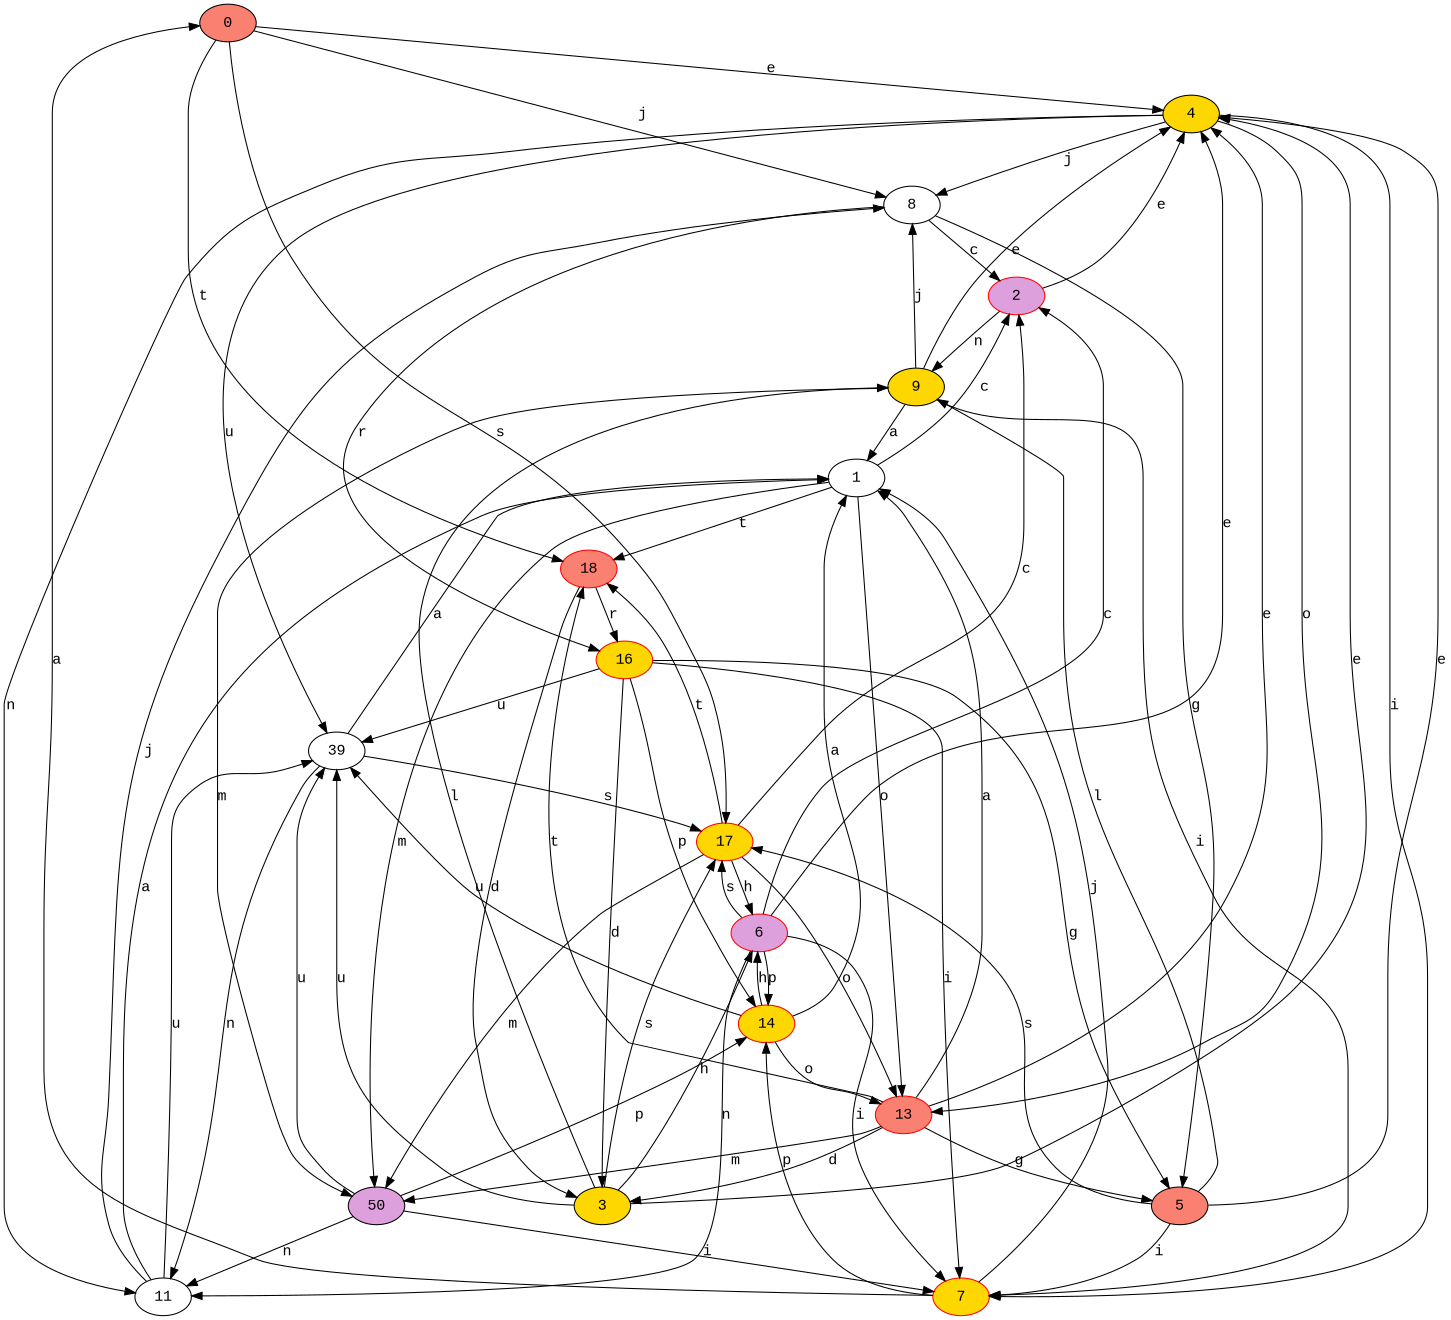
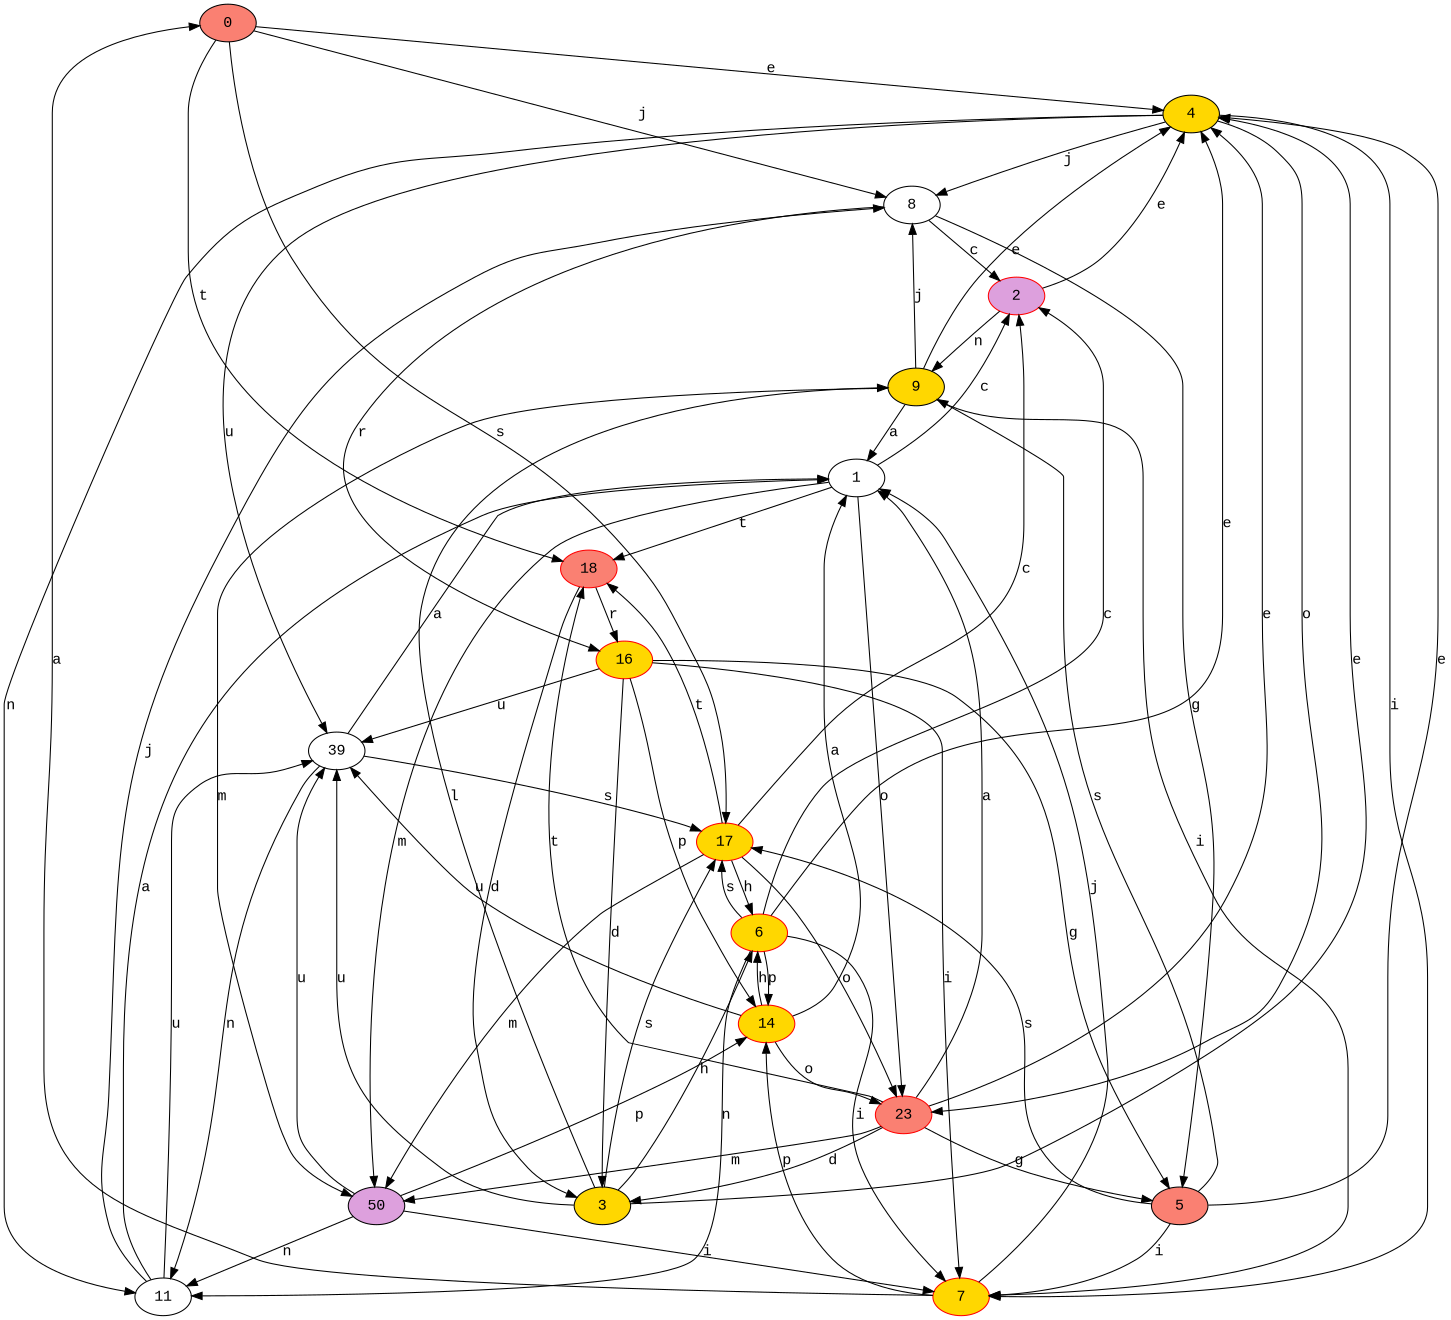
edge "5" -> "9": label "l" -> "s"
node "6": fillcolor plum -> gold
node "13": label "13" -> "23"
